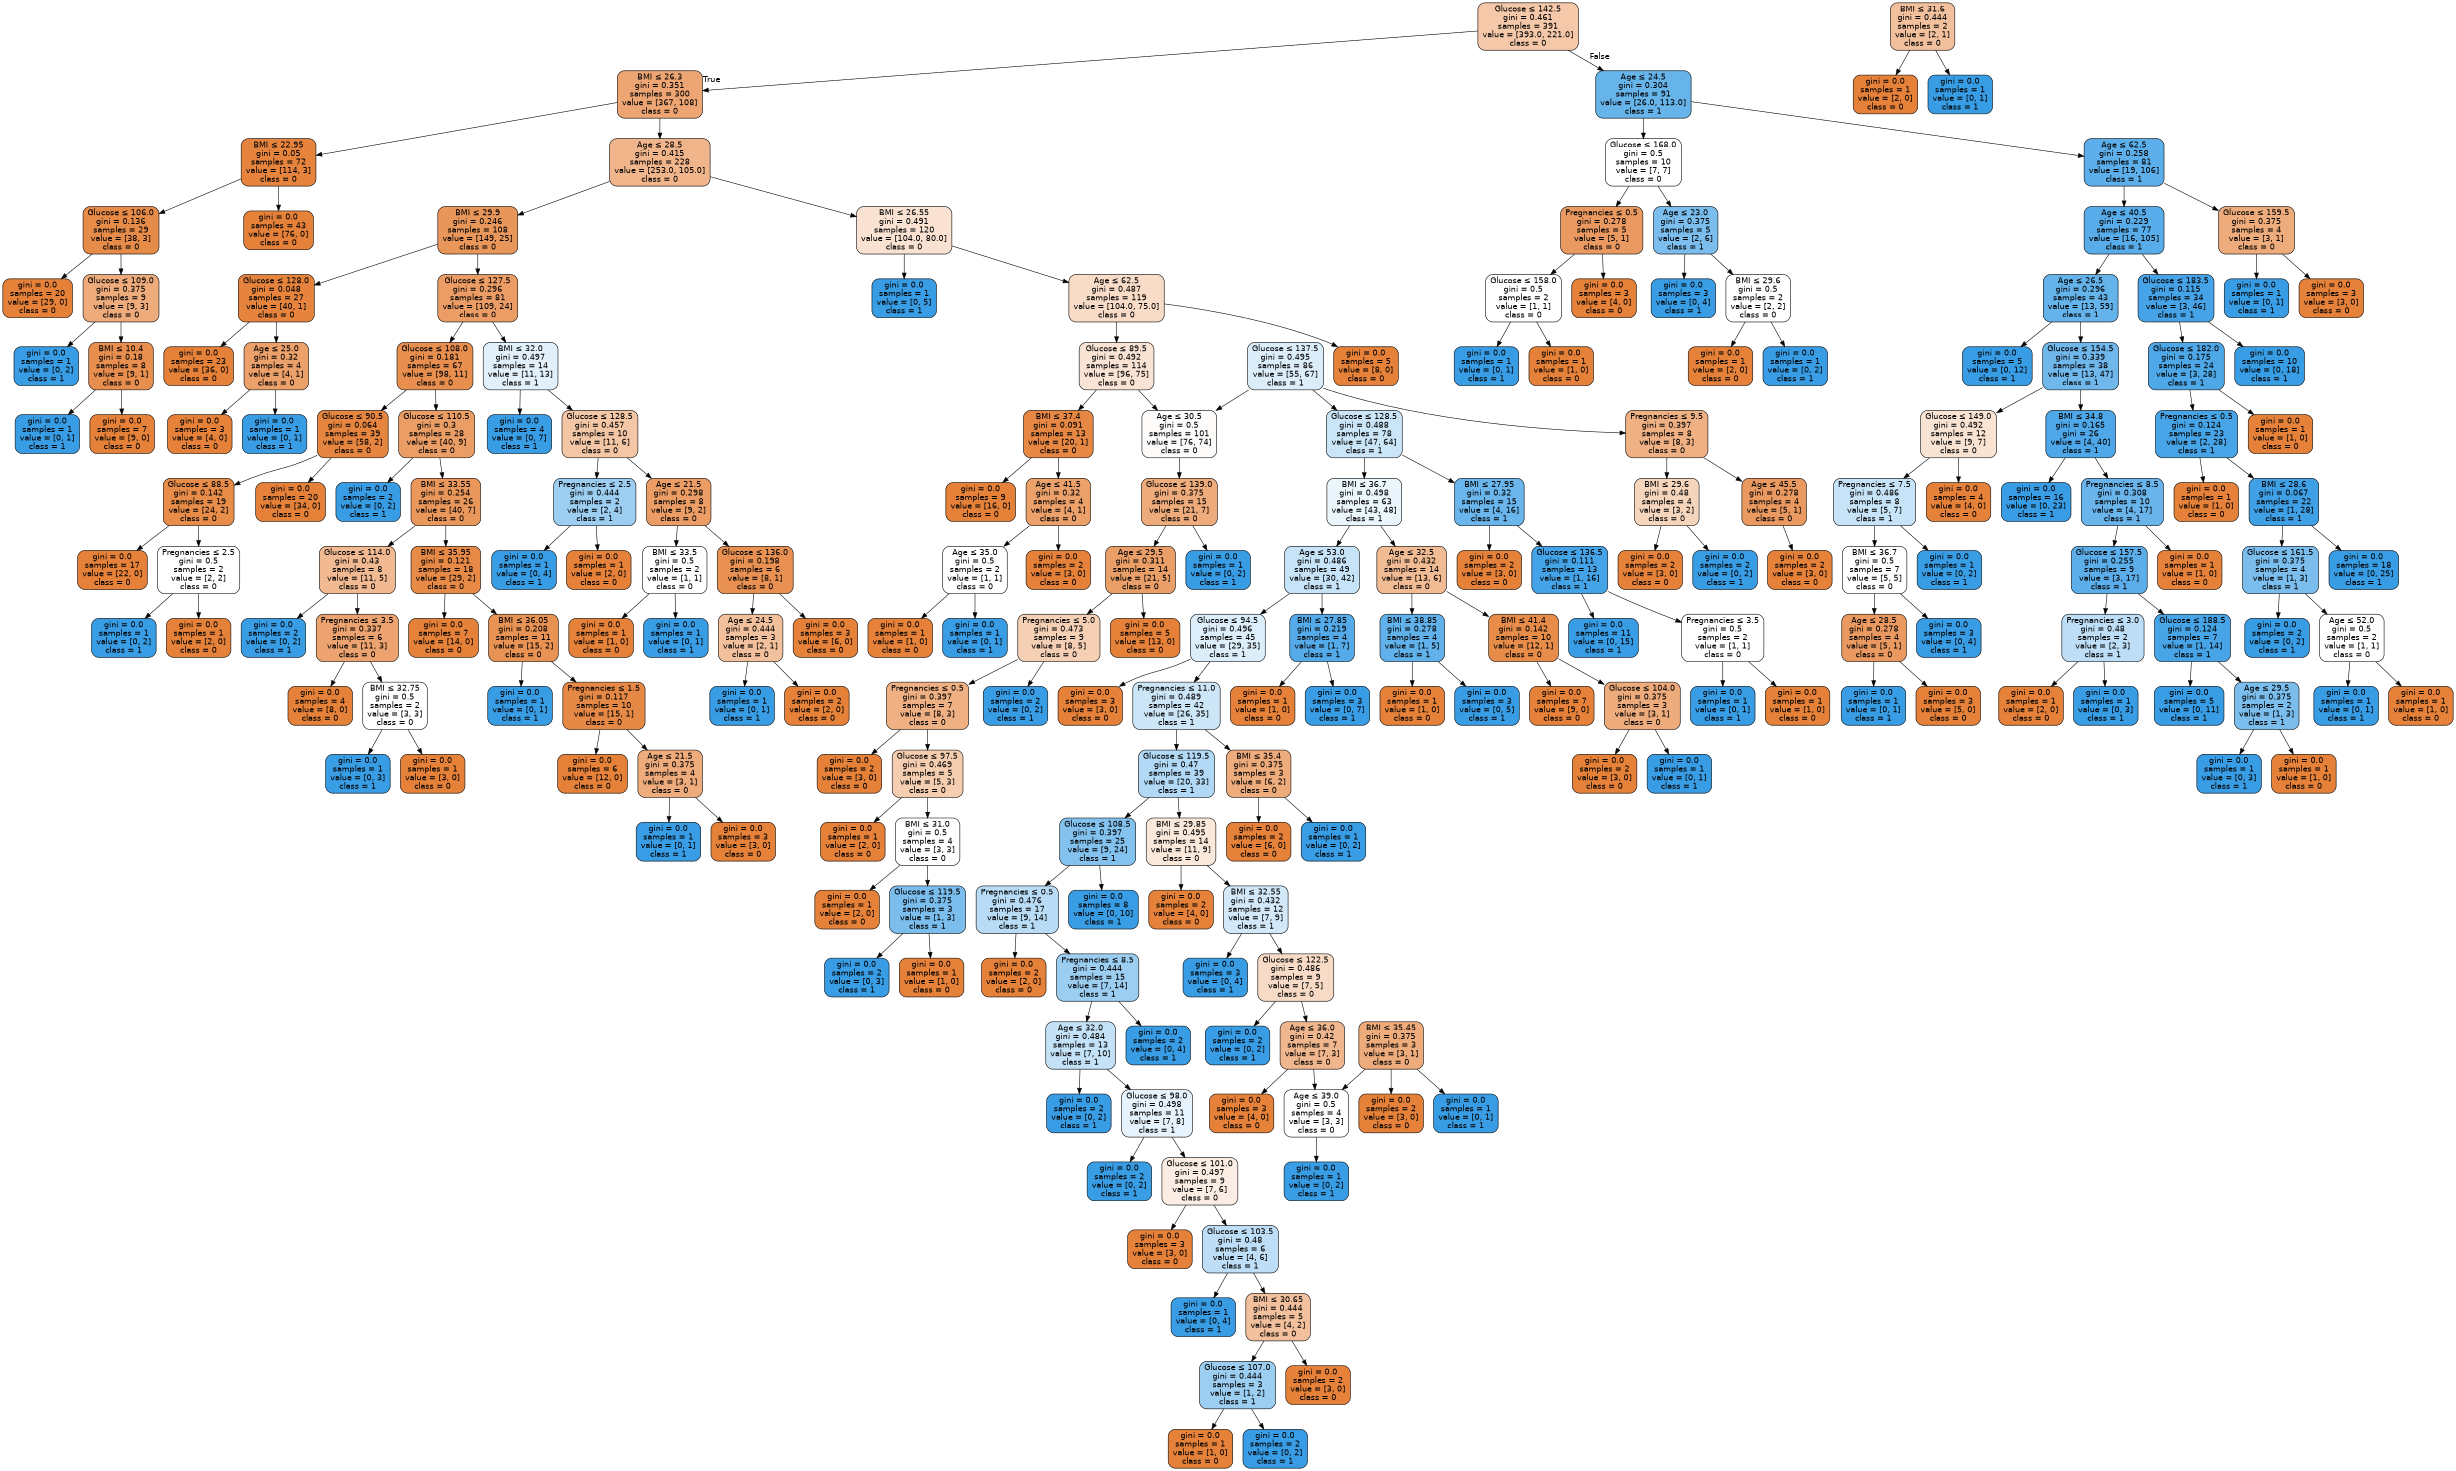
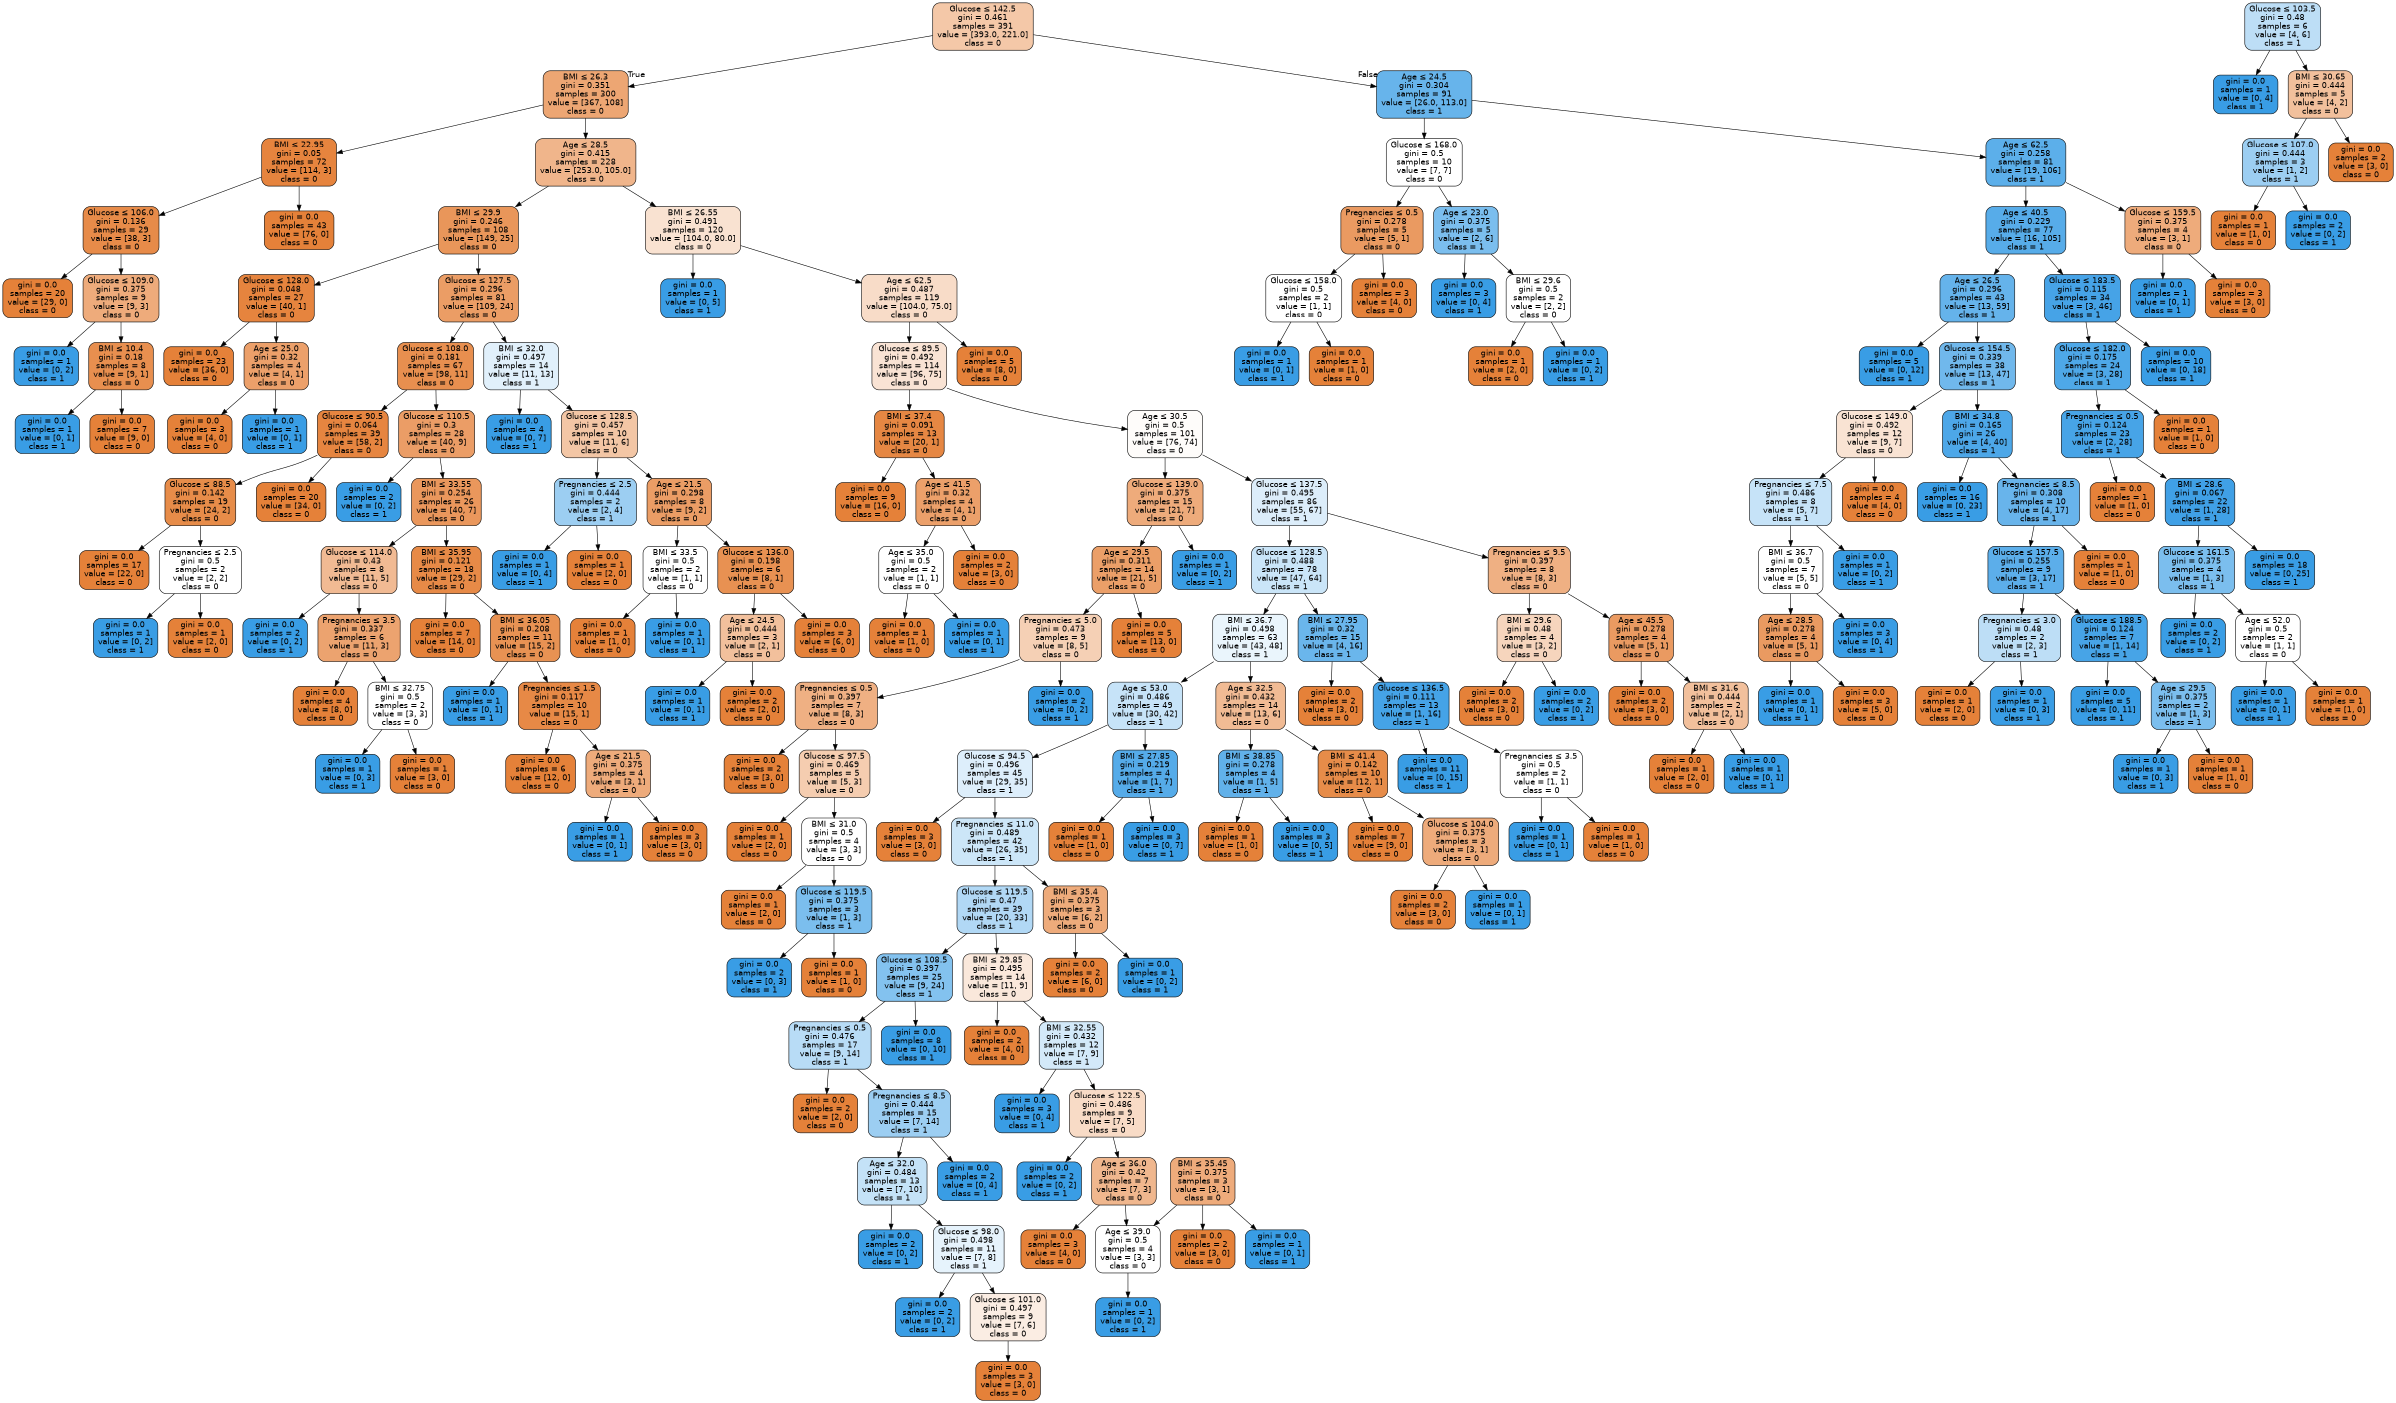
edge "Glucose ≤ 137.5" -> "Age ≤ 30.5": reversed
edge "Age ≤ 45.5" -> "BMI ≤ 31.6": added
node "Glucose ≤ 97.5": text "class = 0" -> "value = 0"
edge "Glucose ≤ 101.0" -> "Glucose ≤ 103.5": removed
